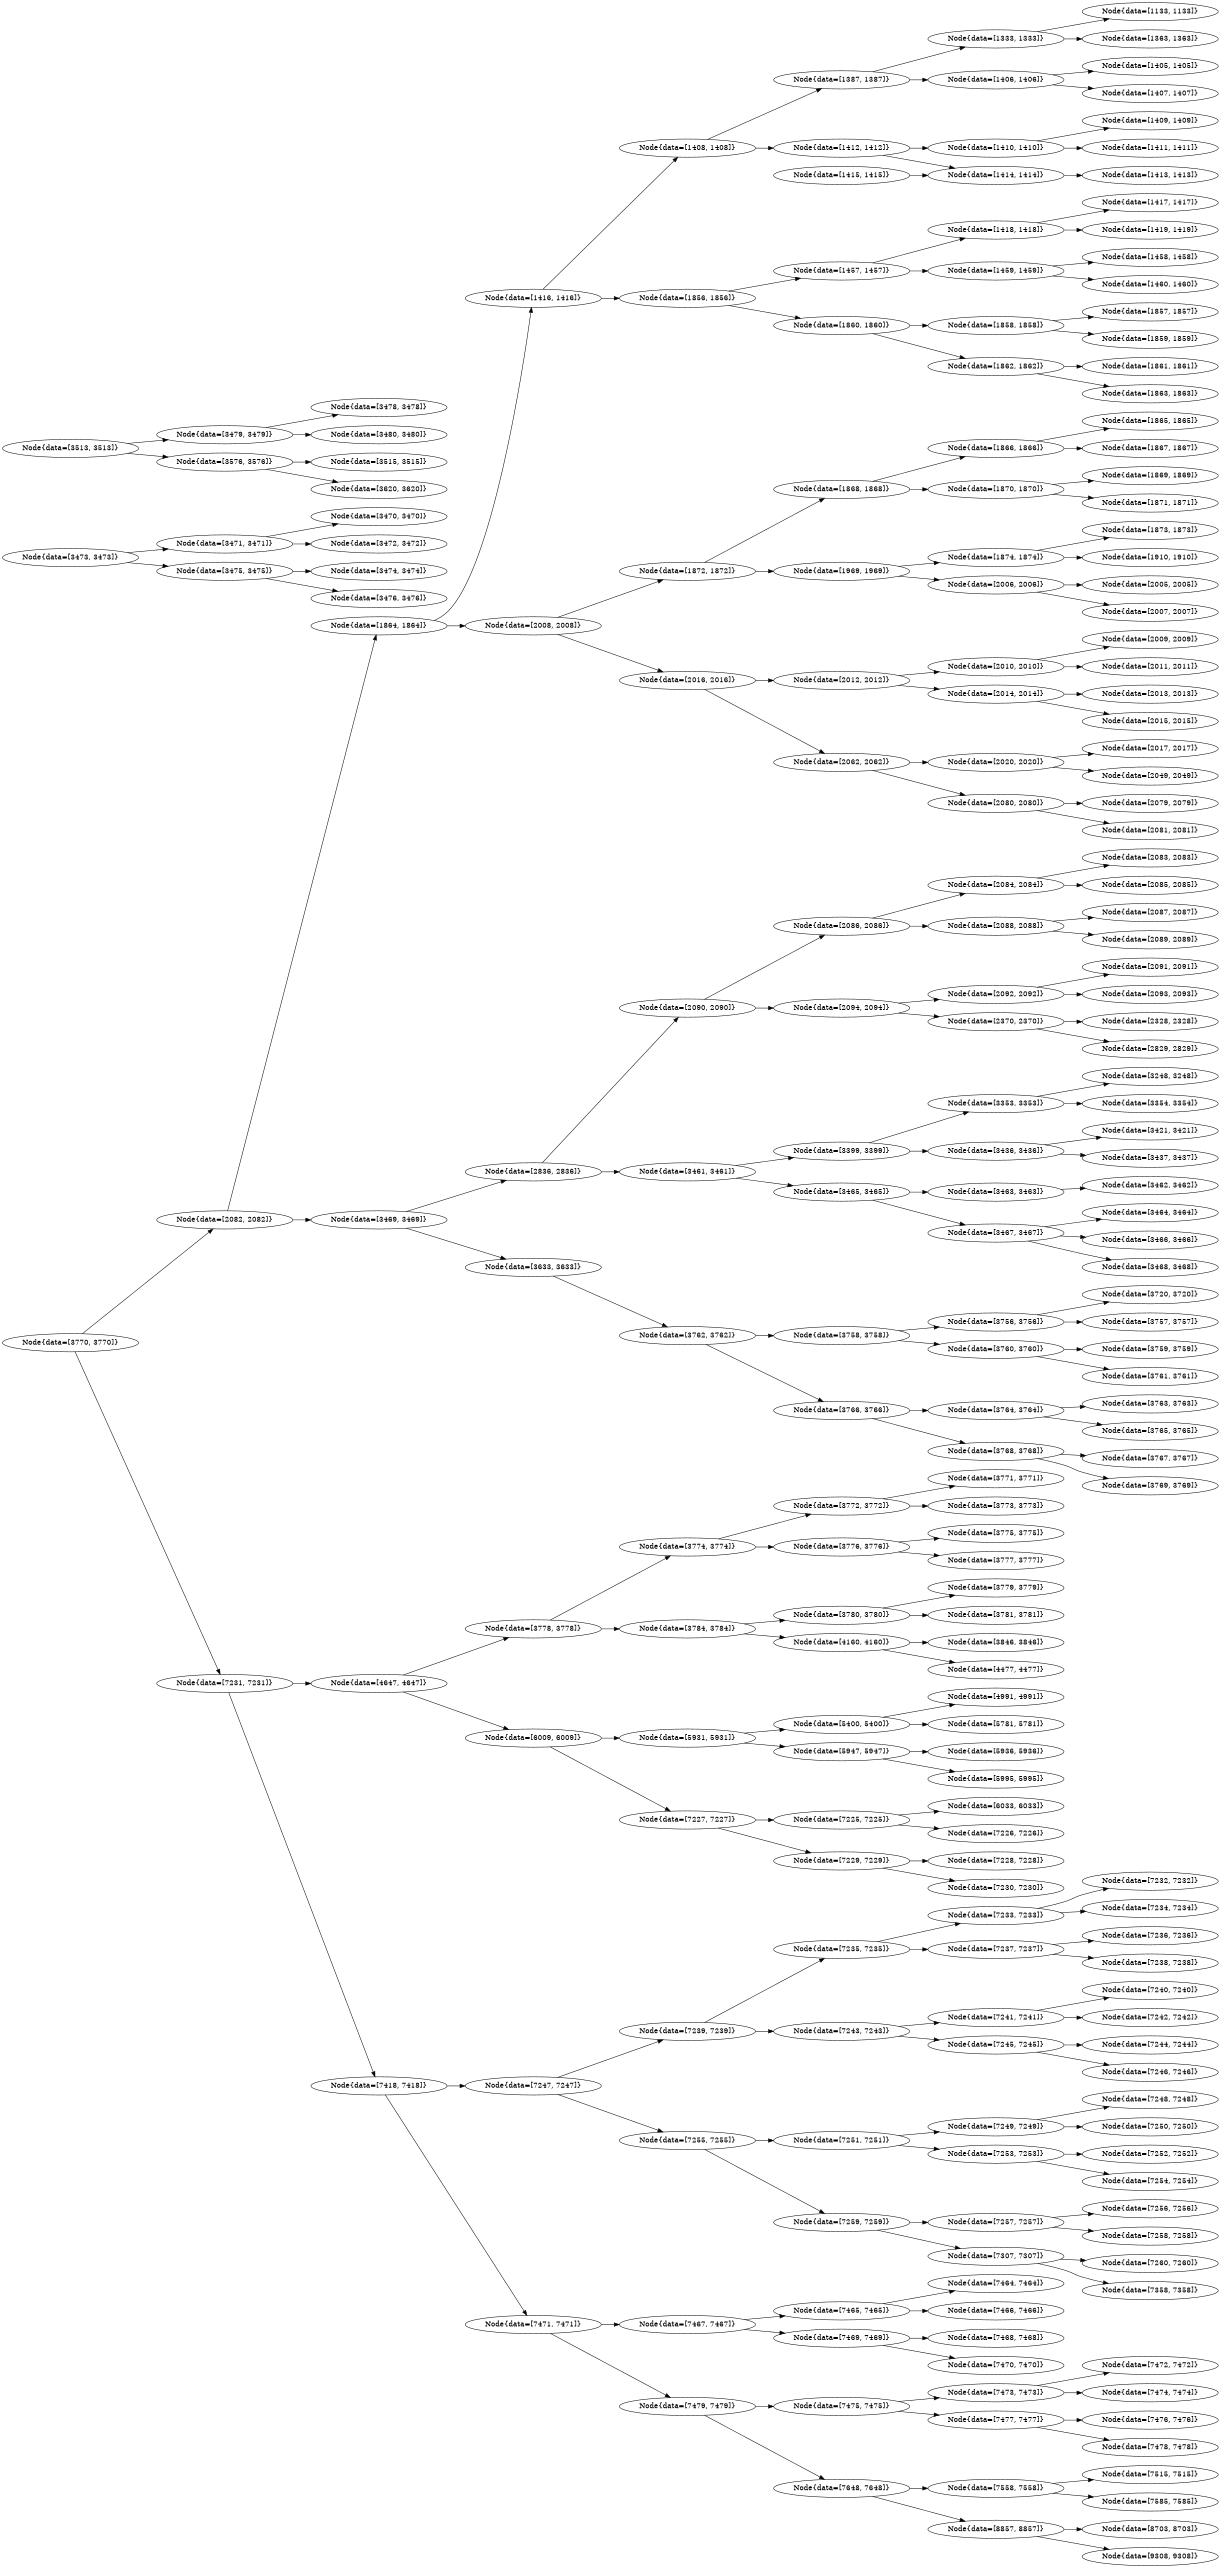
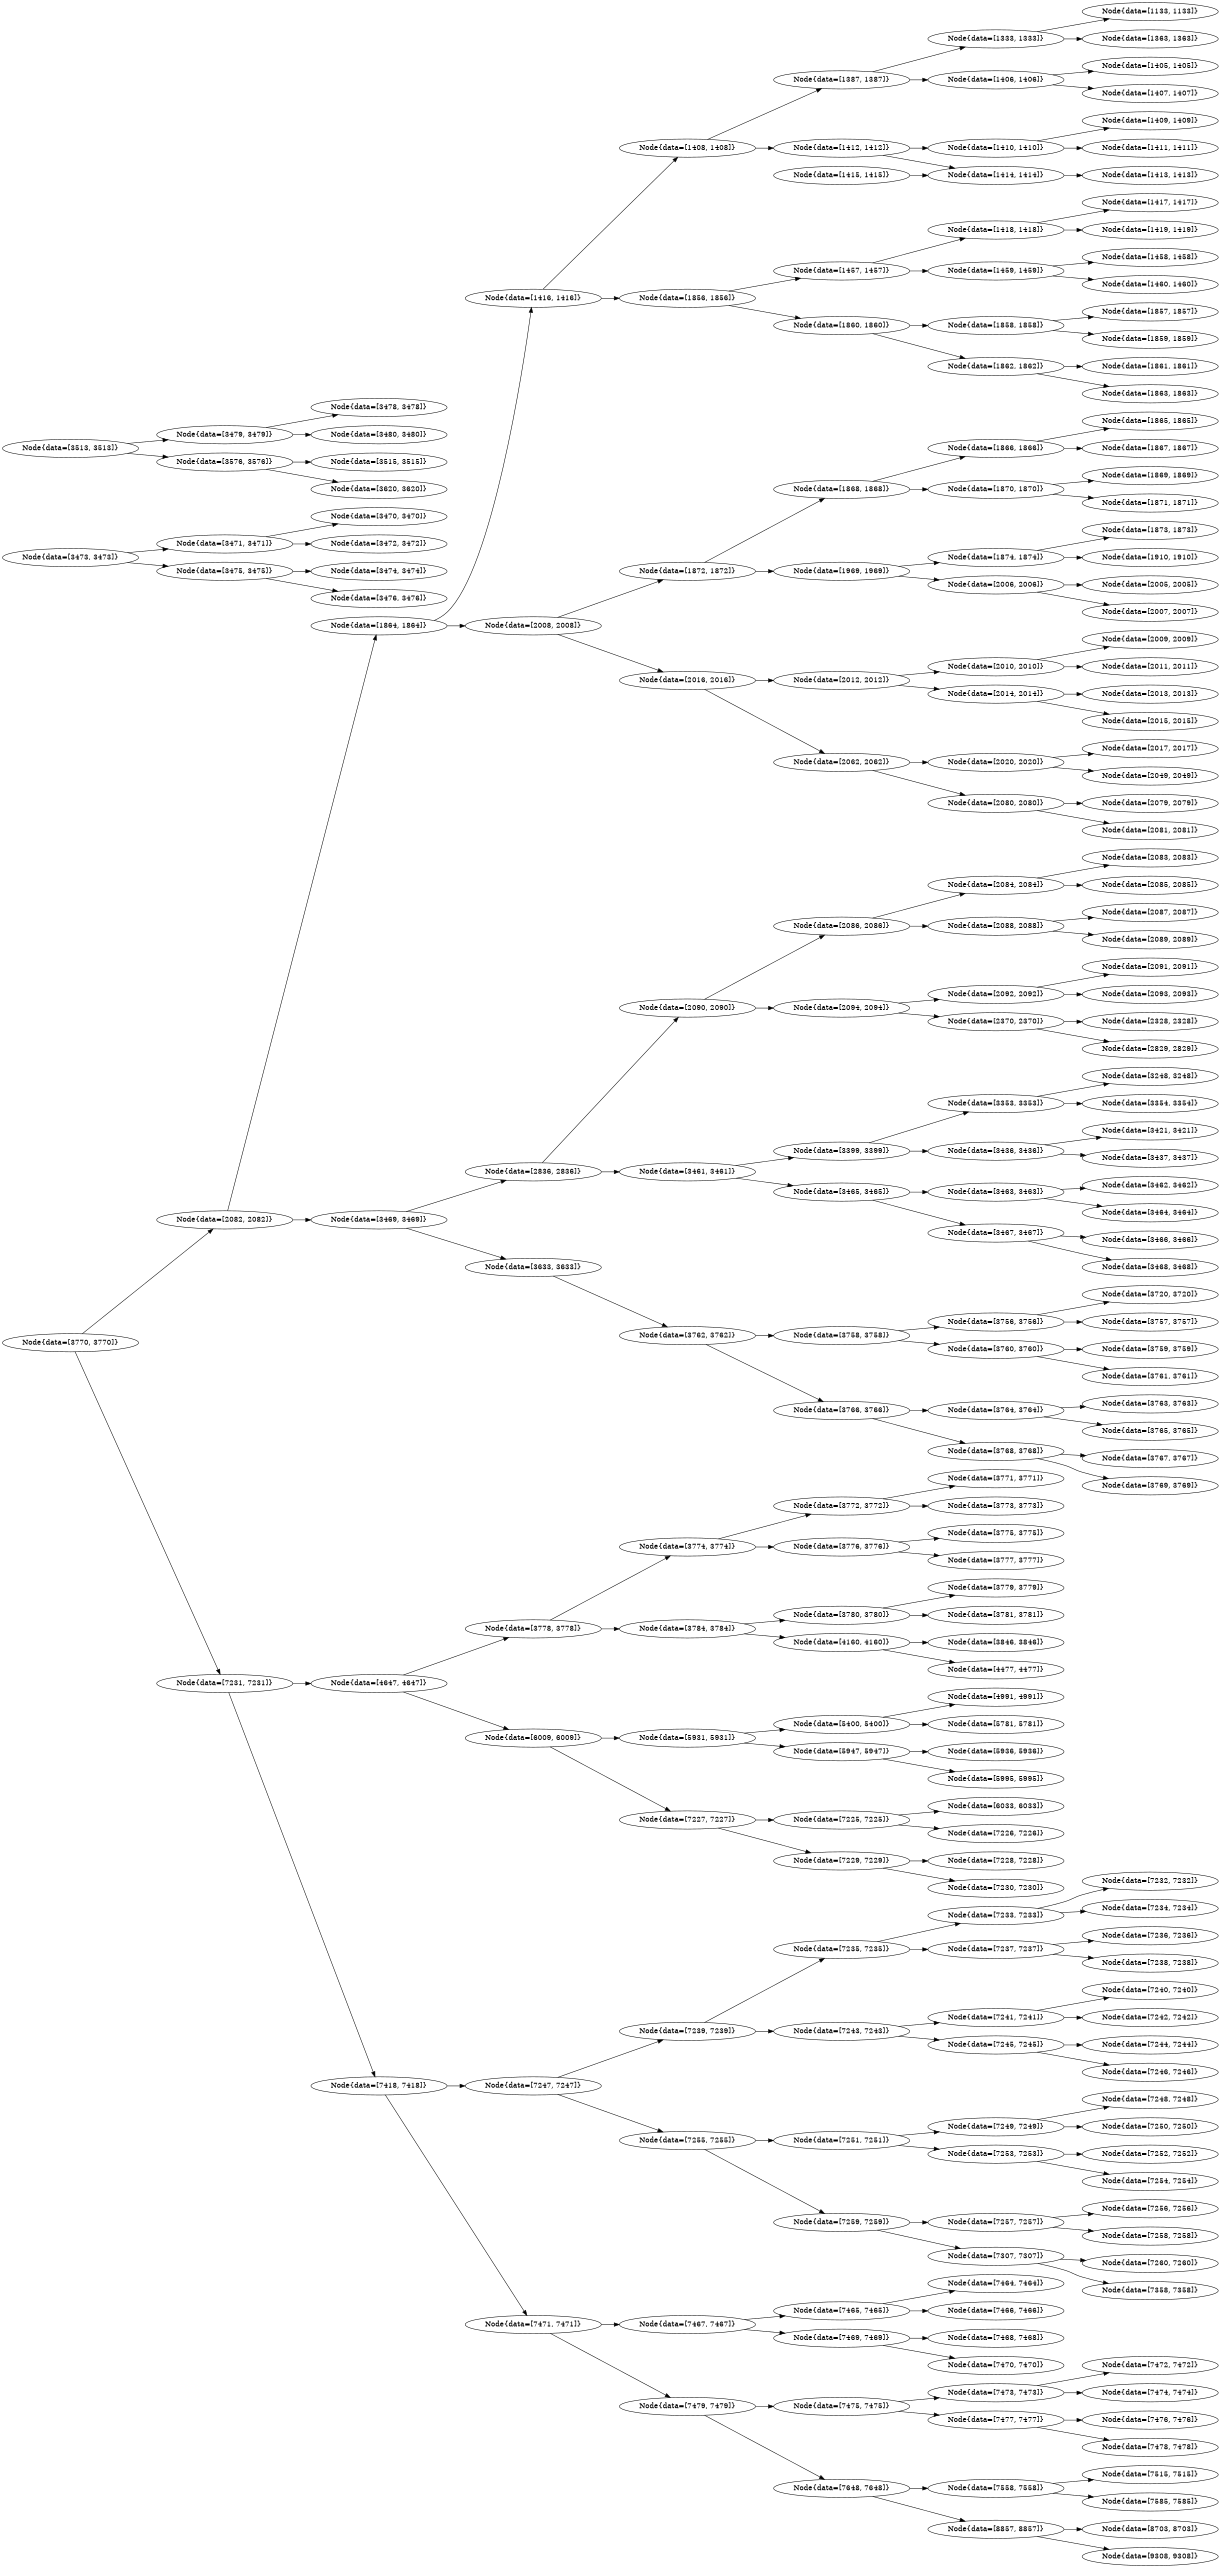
edge "Node{data=[3467, 3467]}" -> "Node{data=[3464, 3464]}": now "Node{data=[3463, 3463]}" -> "Node{data=[3464, 3464]}"
